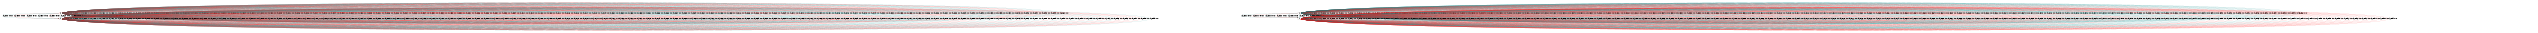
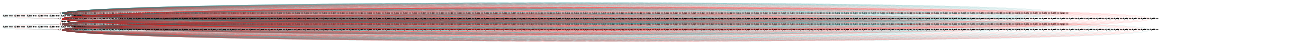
edge "1" -> "3": added, label "IPLEASEACK / OACK_1"
